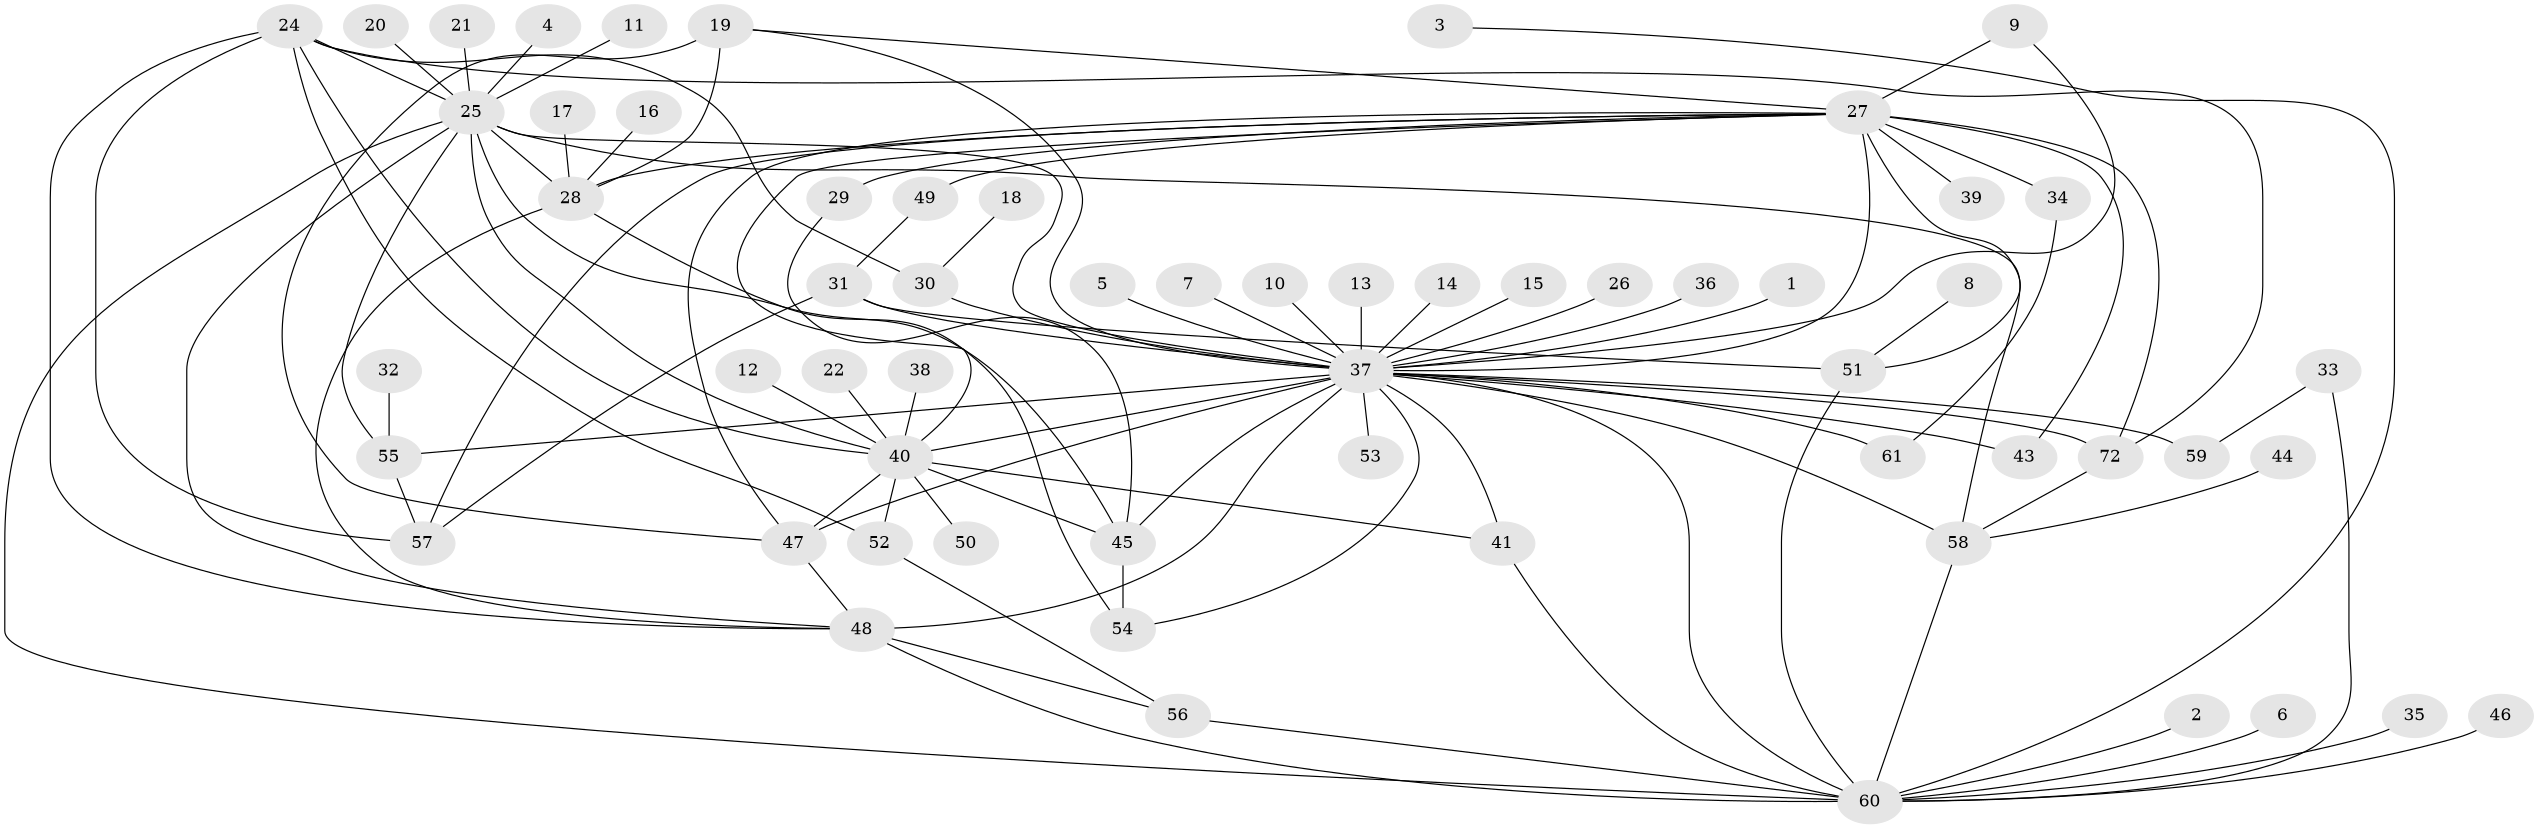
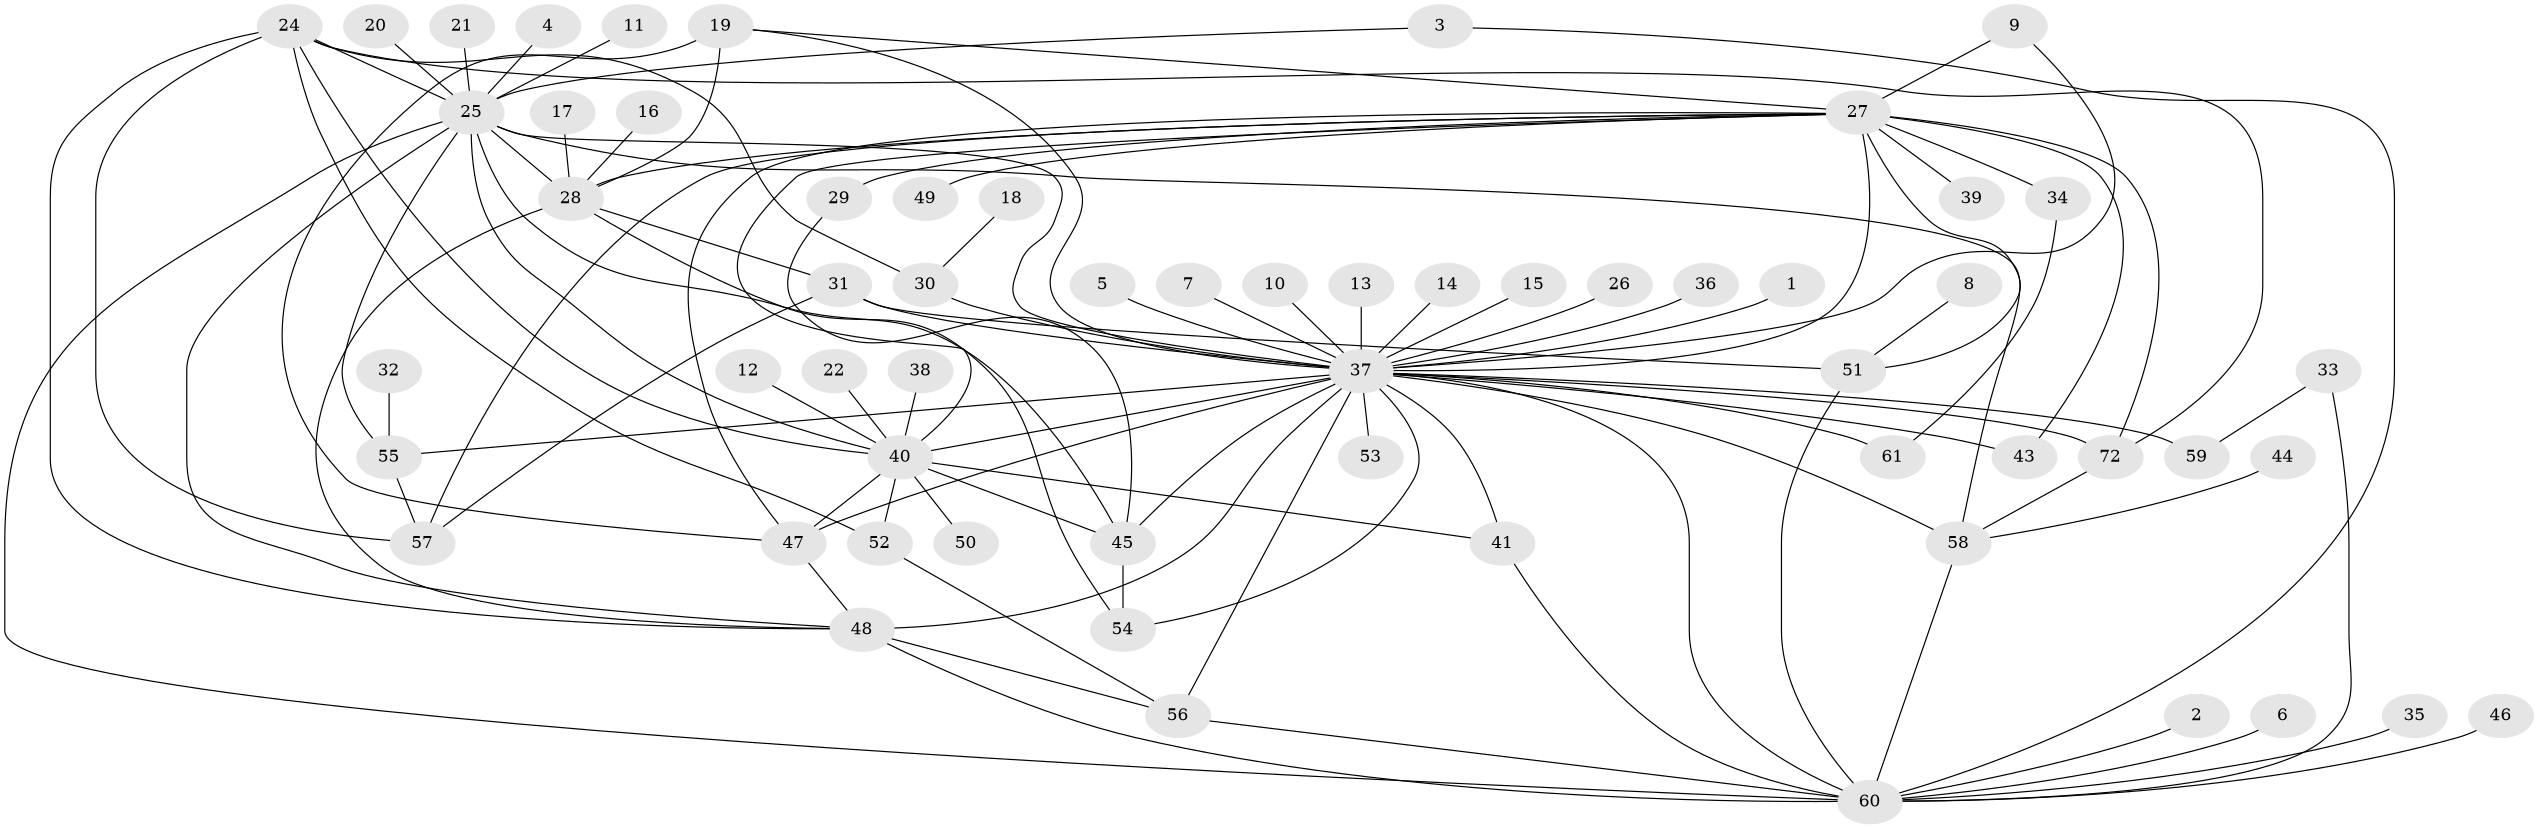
edge "3" -- "25": added
edge "49" -- "31": now "28" -- "31"
edge "37" -- "56": added
